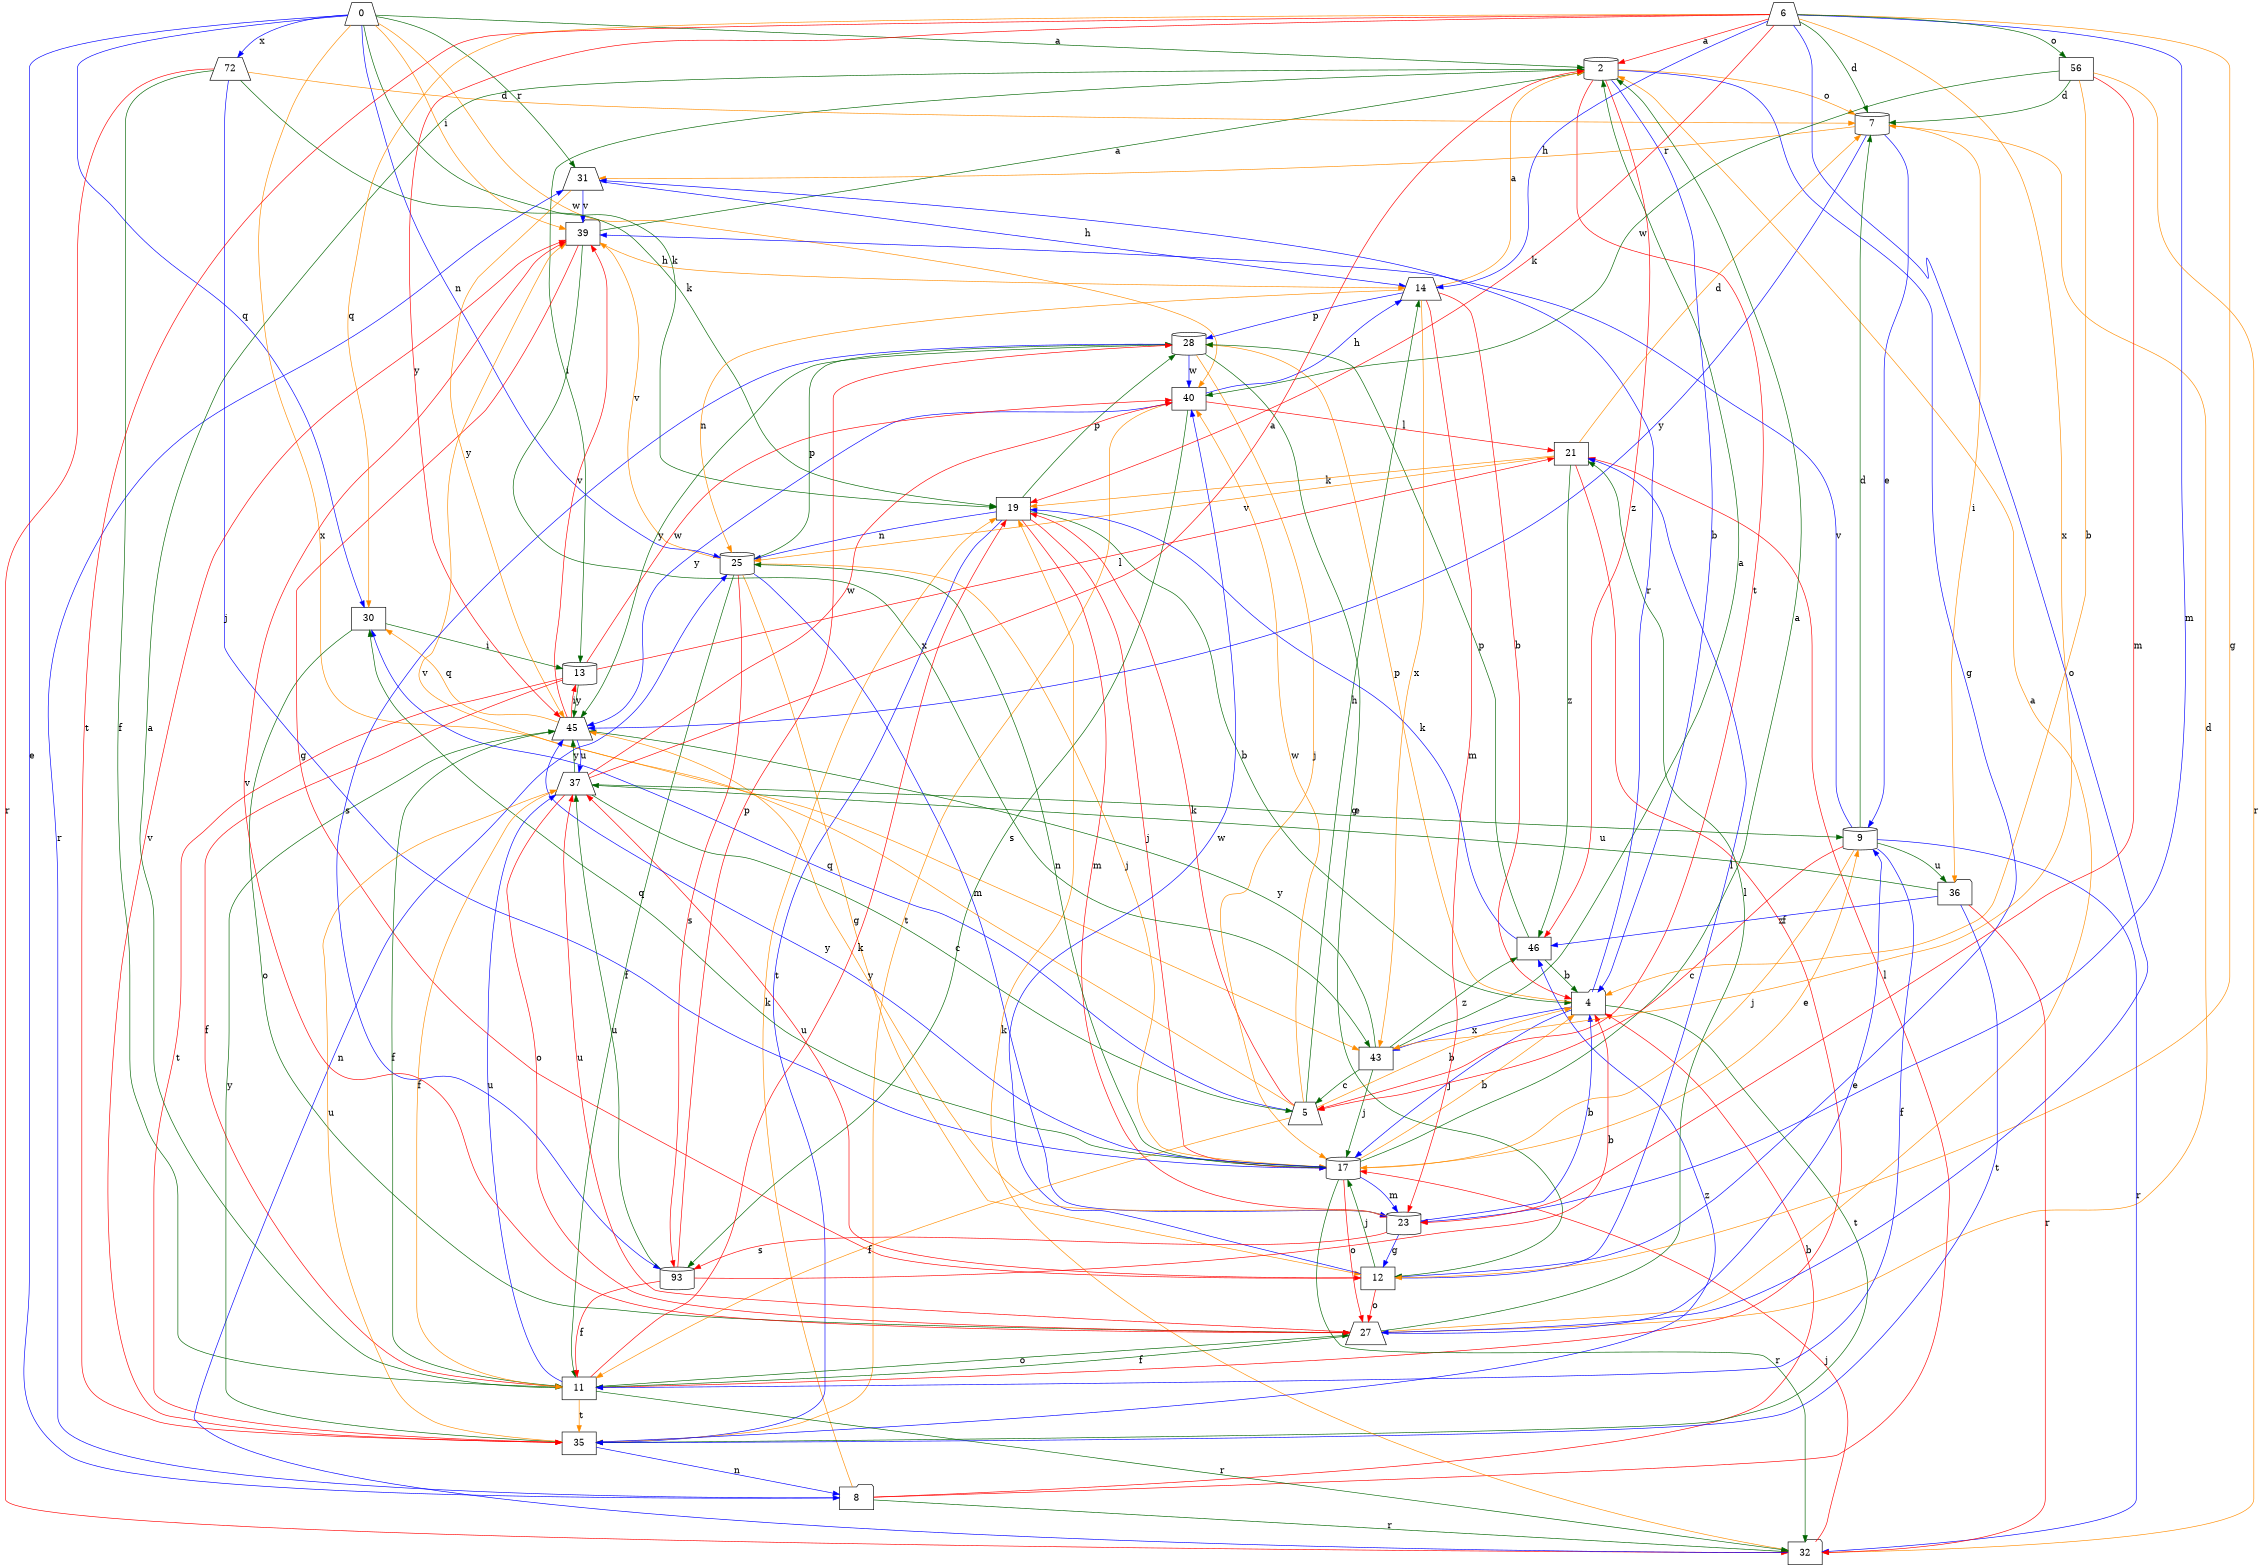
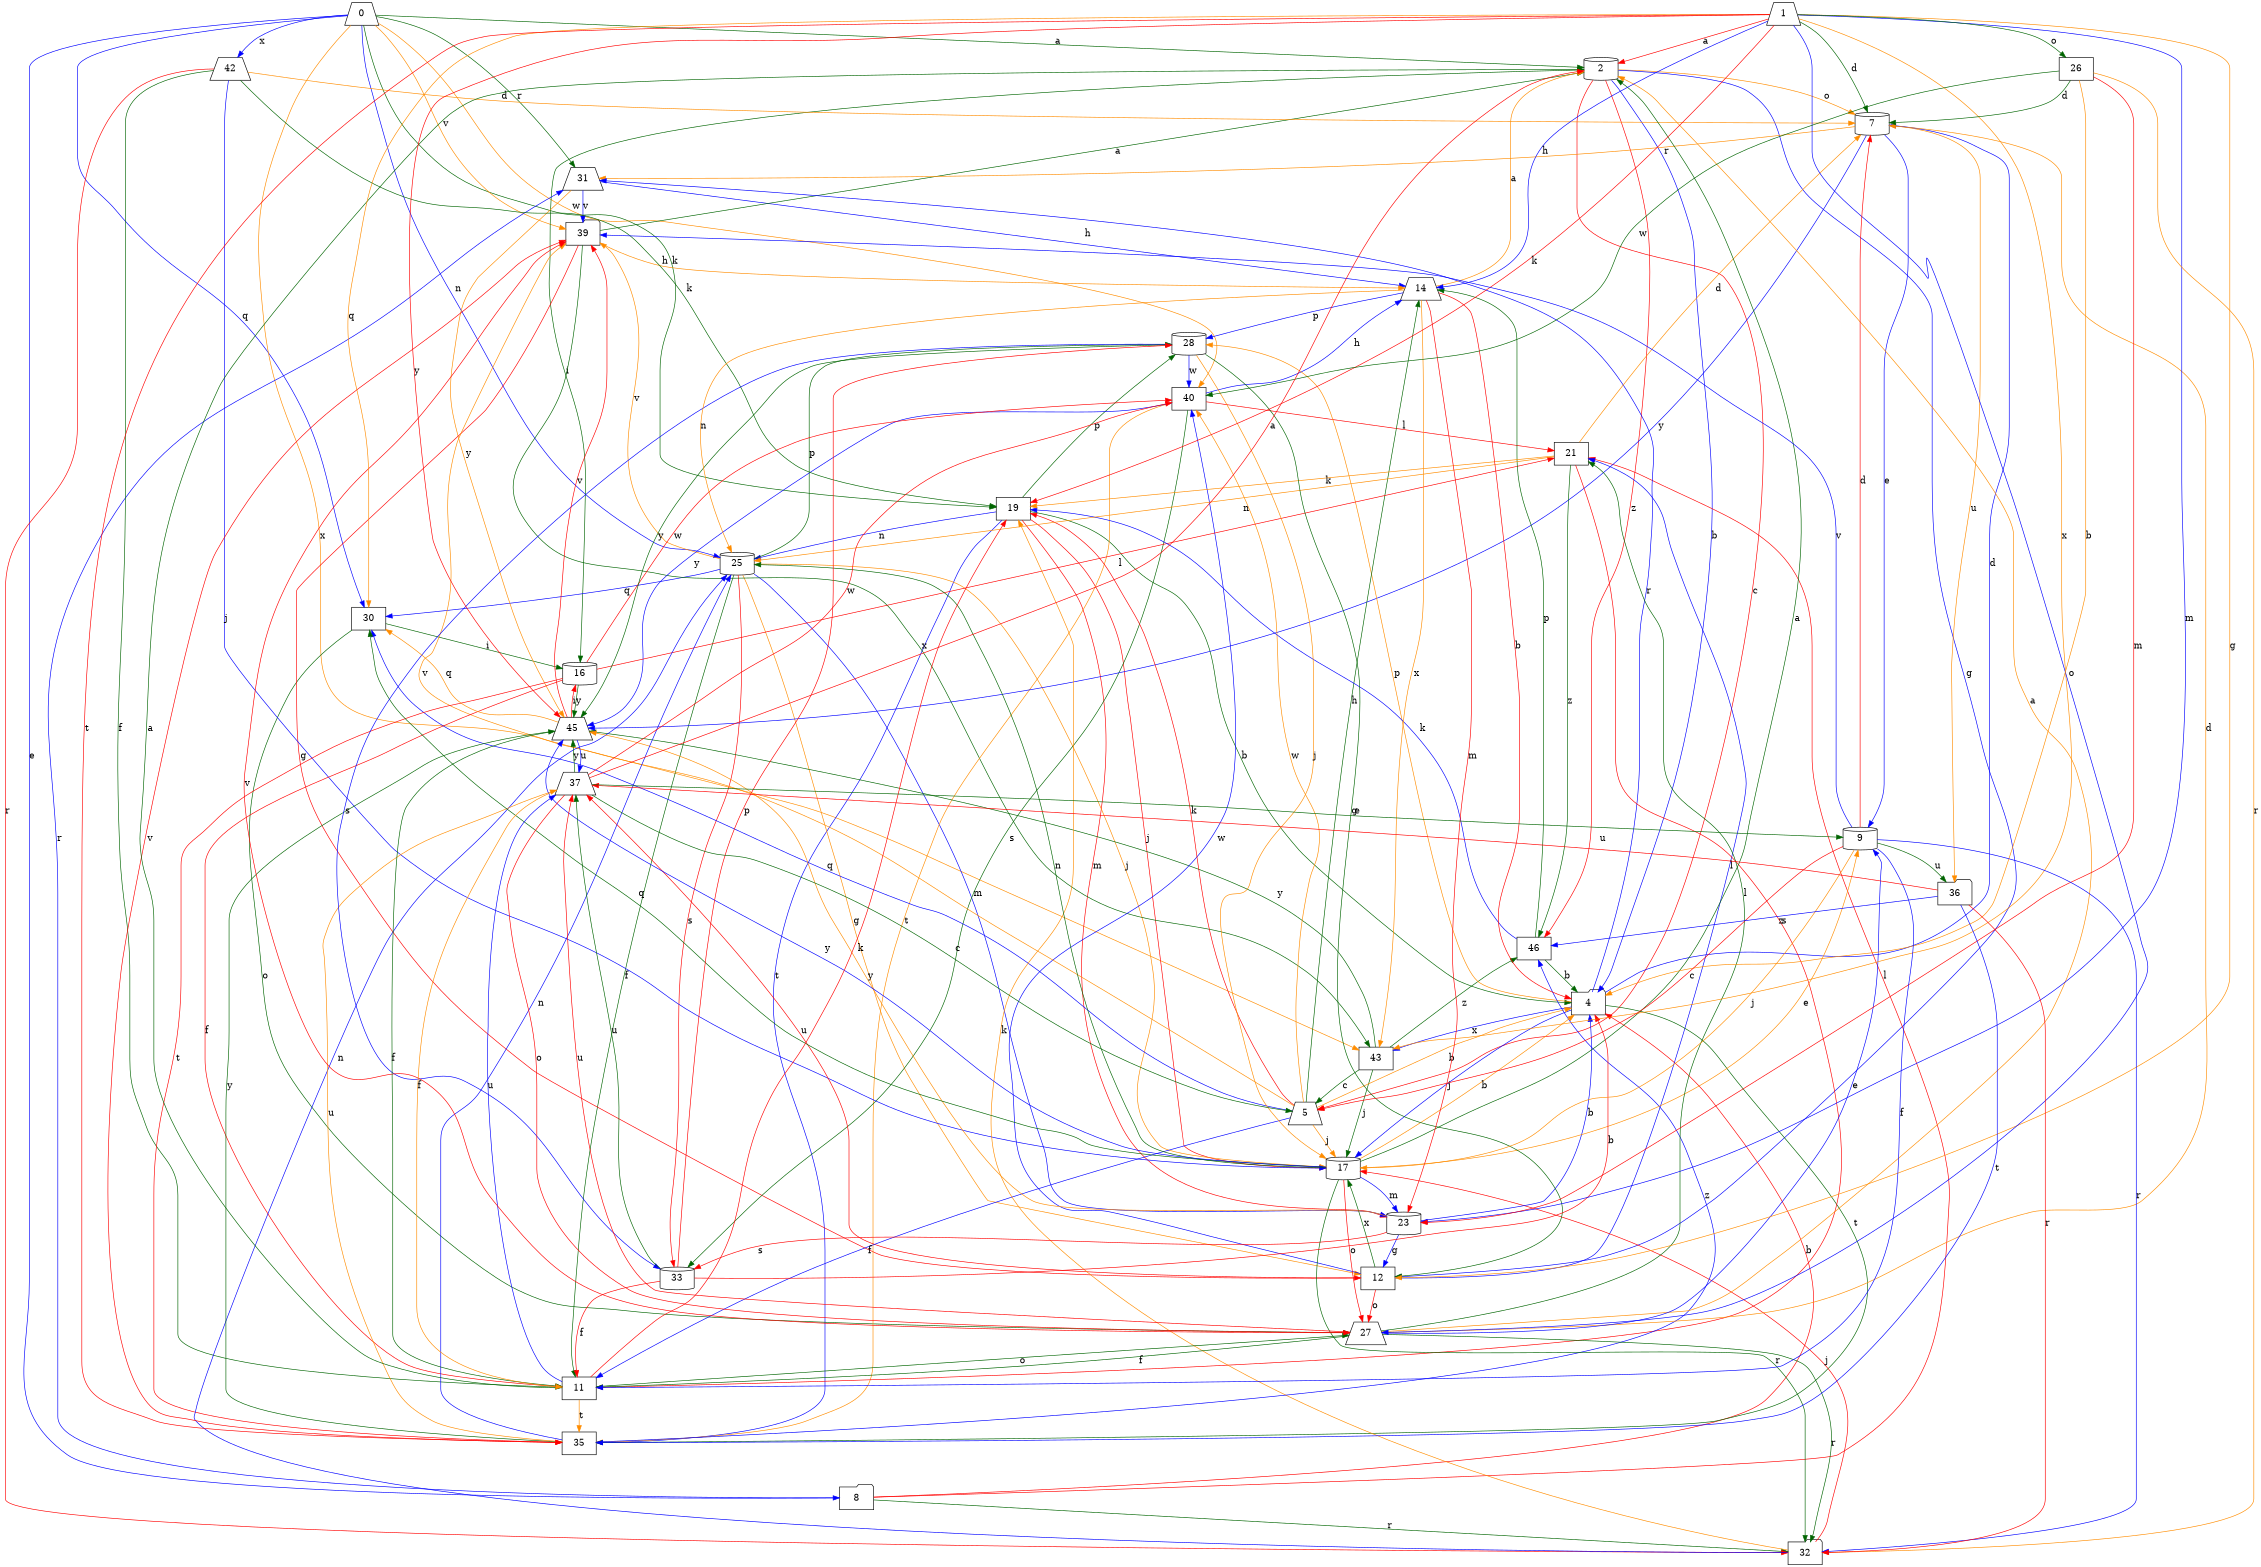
node "6": label "6" -> "1"
node "72": label "72" -> "42"
node "56": label "56" -> "26"
edge "0" -> "39": label "i" -> "v"
edge "9" -> "7": color darkgreen -> red
edge "21" -> "25": label "v" -> "n"
edge "7" -> "36": label "i" -> "u"
edge "46" -> "28": now "46" -> "14"
edge "2" -> "5": label "t" -> "c"
edge "25" -> "30": added, label "q"
edge "43" -> "2": removed, label "a"
edge "4" -> "7": added, label "d"
node "13": label "13" -> "16"
edge "36" -> "37": color darkgreen -> red
edge "21" -> "11": label "f" -> "s"
edge "8" -> "19": removed, label "k"
edge "5" -> "17": added, label "j"
edge "5" -> "11": color darkorange -> blue
edge "12" -> "17": label "j" -> "x"
node "93": label "93" -> "33"
edge "35" -> "8": now "35" -> "25"
edge "11" -> "32": now "27" -> "32"
